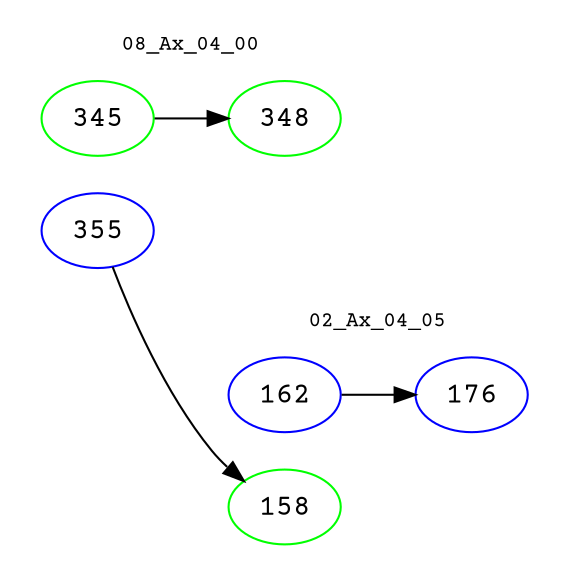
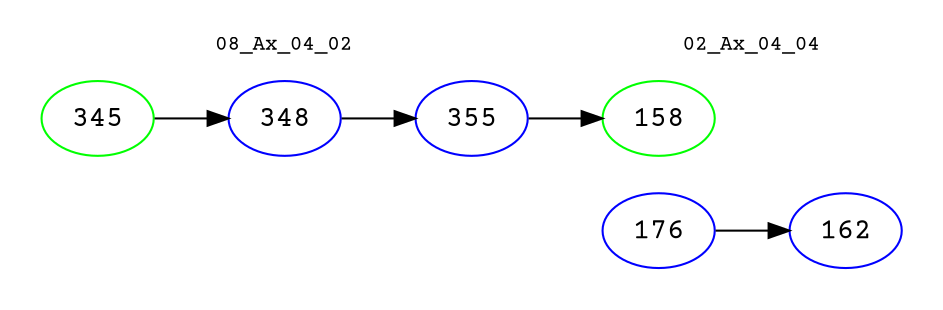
cluster "08_Ax_04_00": label "08_Ax_04_00" -> "08_Ax_04_02"
node "348": color green -> blue
edge "348" -> "355": added
cluster "02_Ax_04_05": label "02_Ax_04_05" -> "02_Ax_04_04"
edge "162" -> "176": reversed
